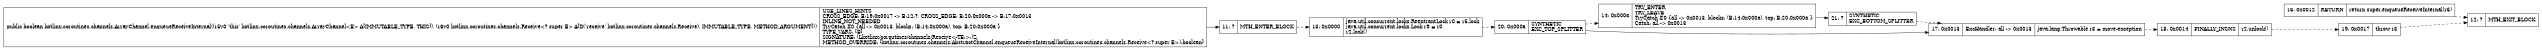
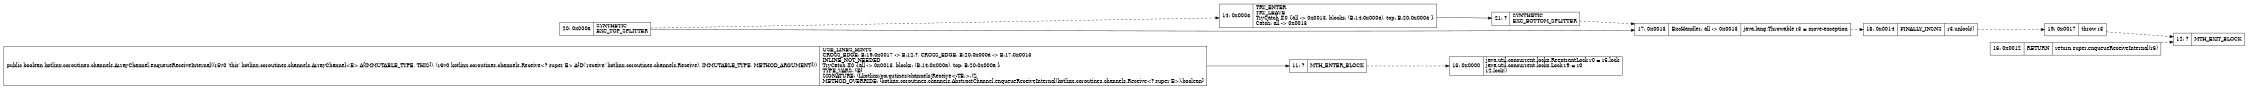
edge "13: 0x0000" -> "20: 0x000a": removed
node "18: 0x0014": text "r2.unlock()" -> "r3.unlock()"
